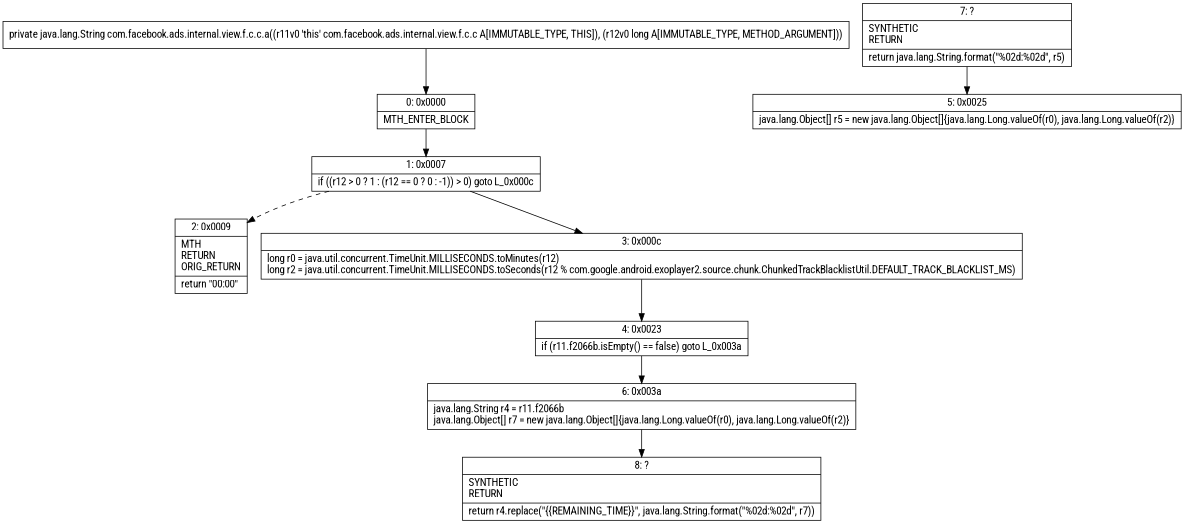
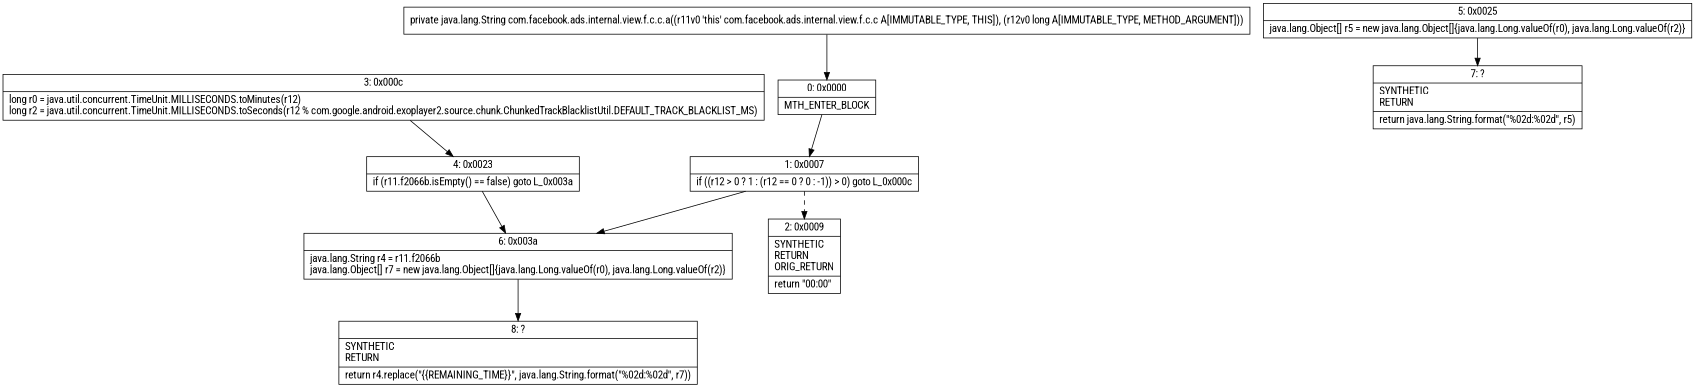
edge "7: ?" -> "5: 0x0025": reversed
edge "1: 0x0007" -> "3: 0x000c": now "1: 0x0007" -> "6: 0x003a"
node "2: 0x0009": text "MTH" -> "SYNTHETIC"
